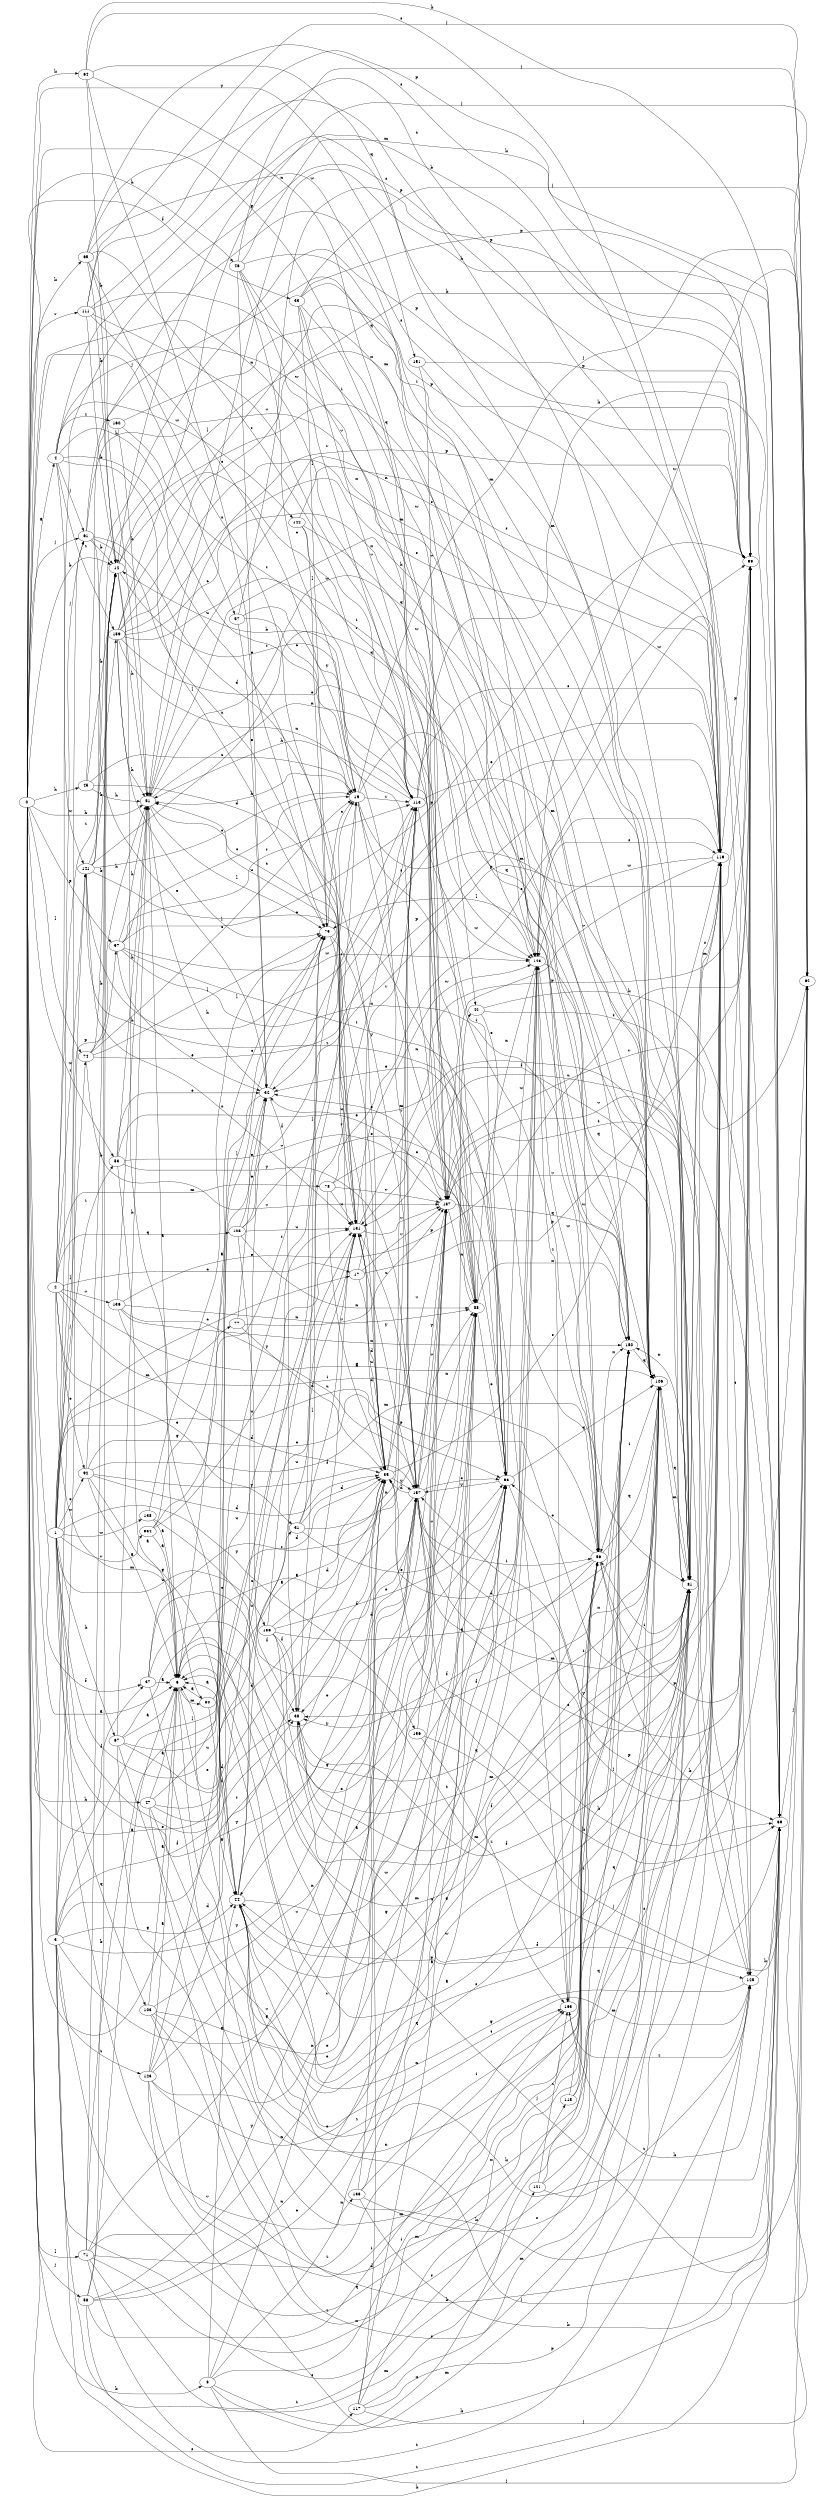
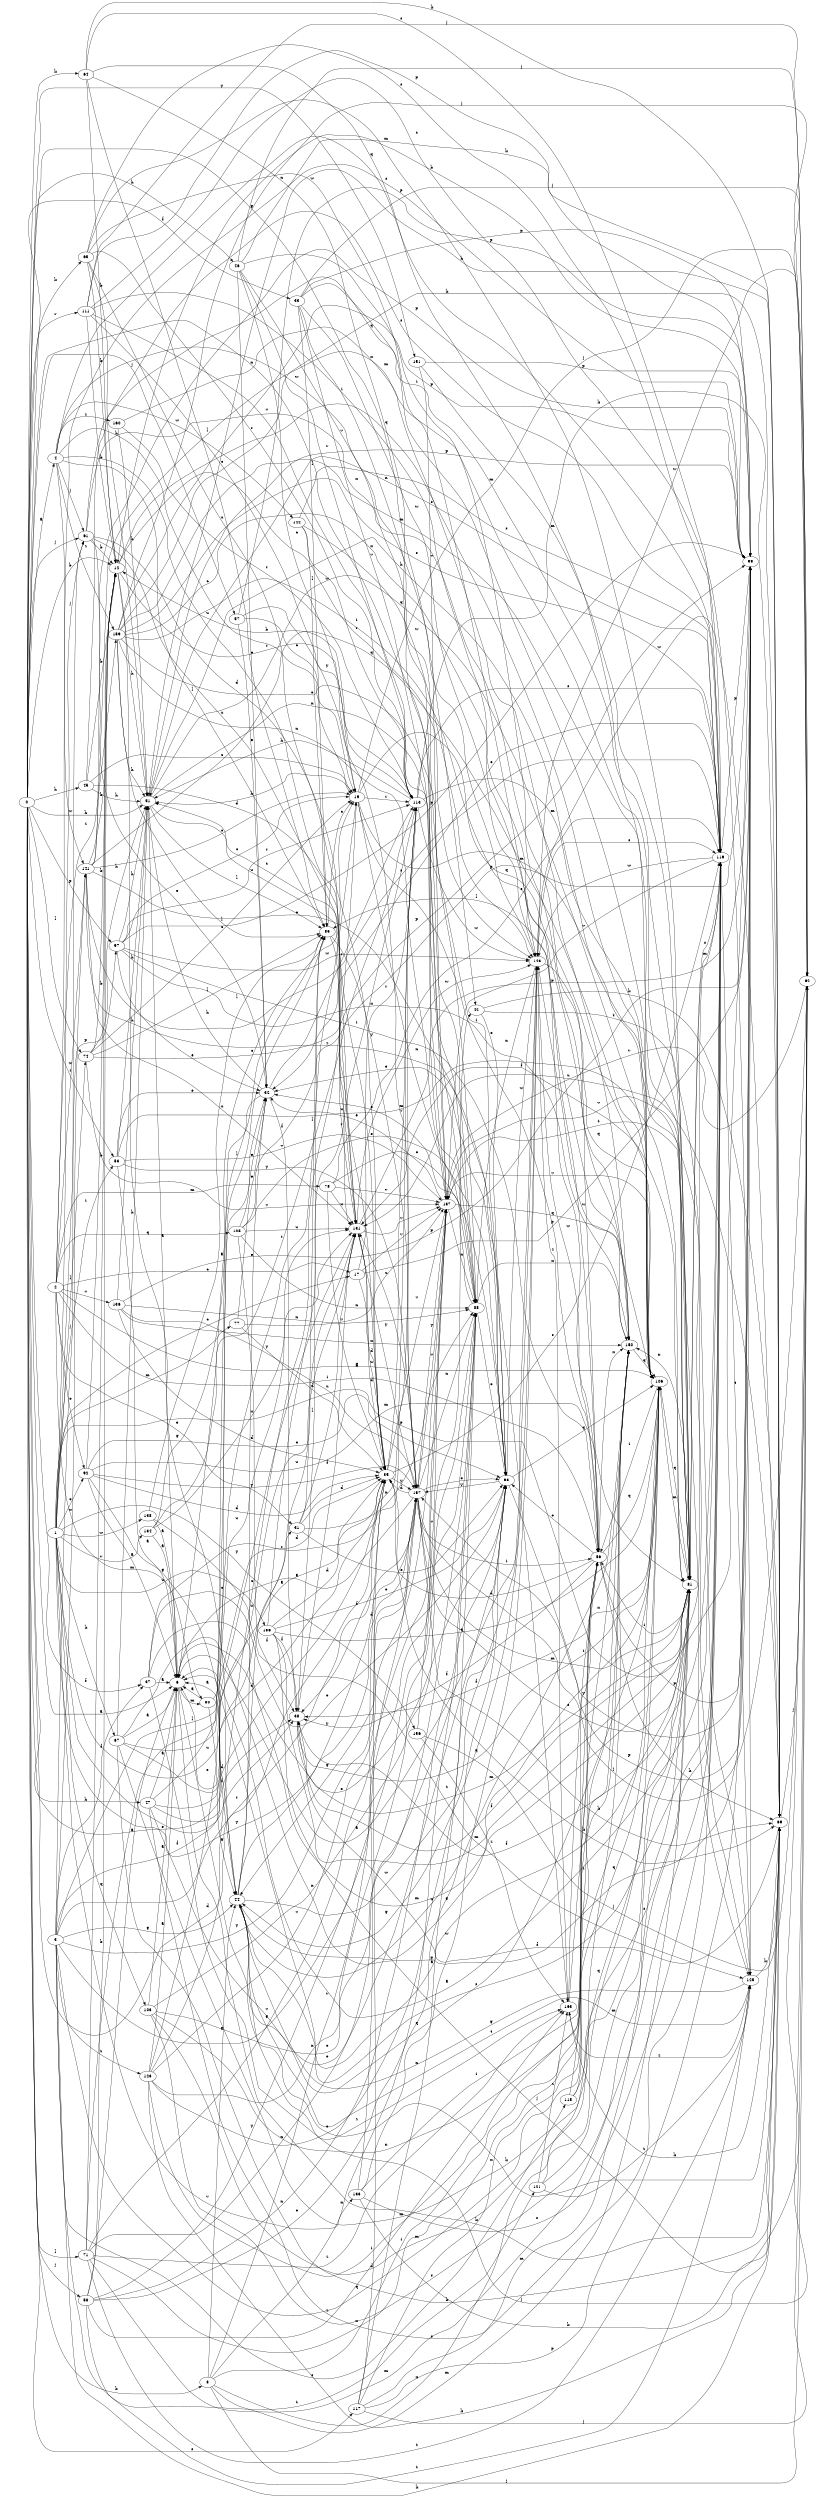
node "75": label "75" -> "85"
node "934": label "934" -> "134"
